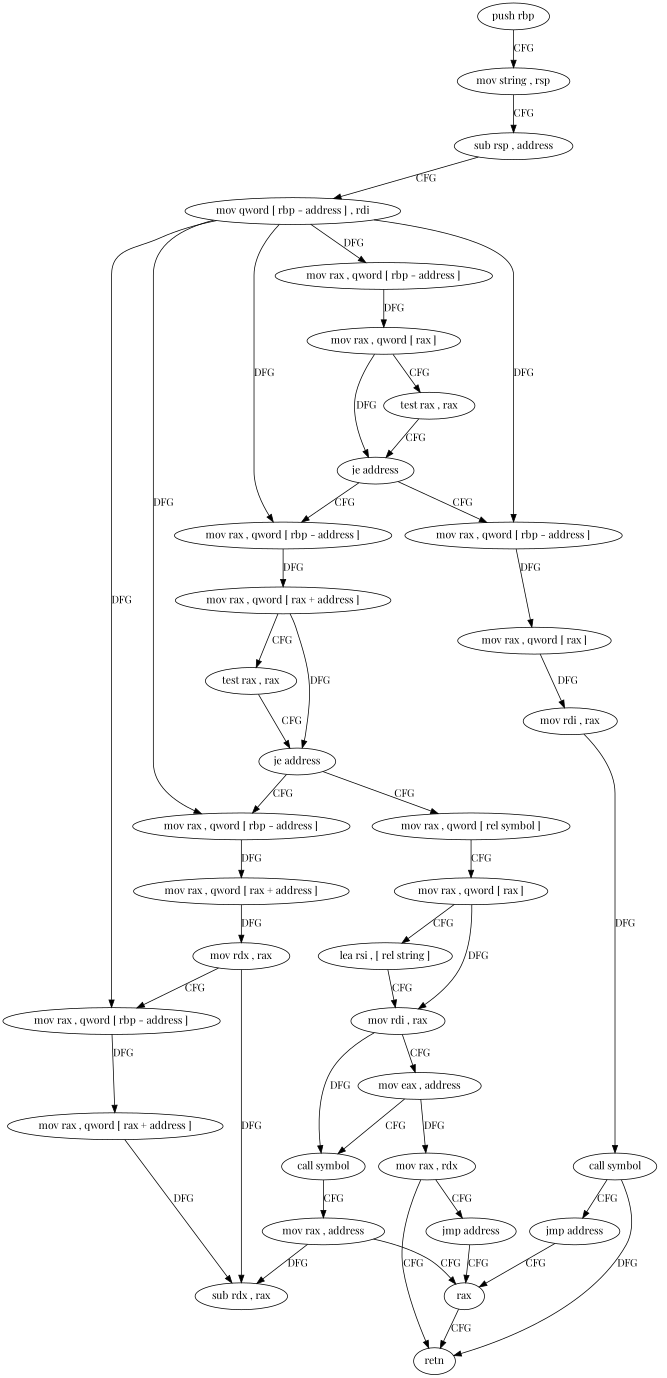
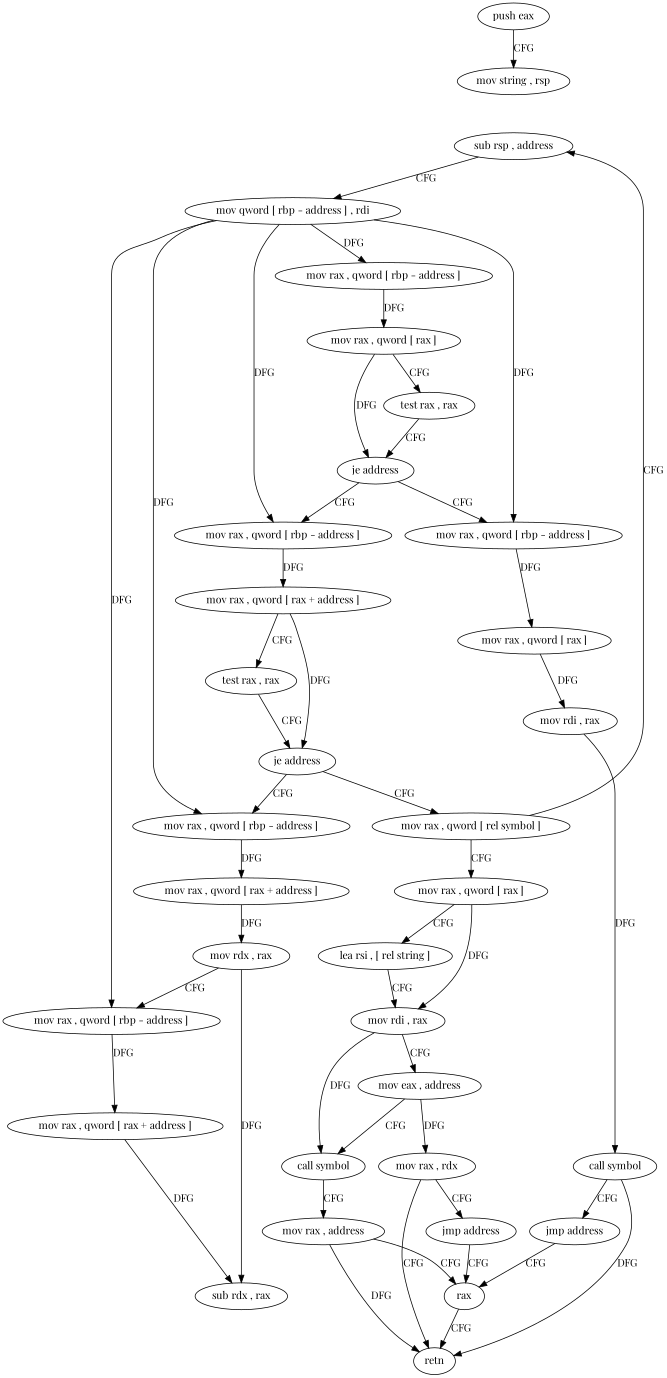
node "push rbp": label "push rbp" -> "push eax"
edge "mov string , rsp" -> "sub rsp , address": now "mov rax , qword [ rel symbol ]" -> "sub rsp , address"
edge "mov rax , address" -> "sub rdx , rax": now "mov rax , address" -> "retn"
